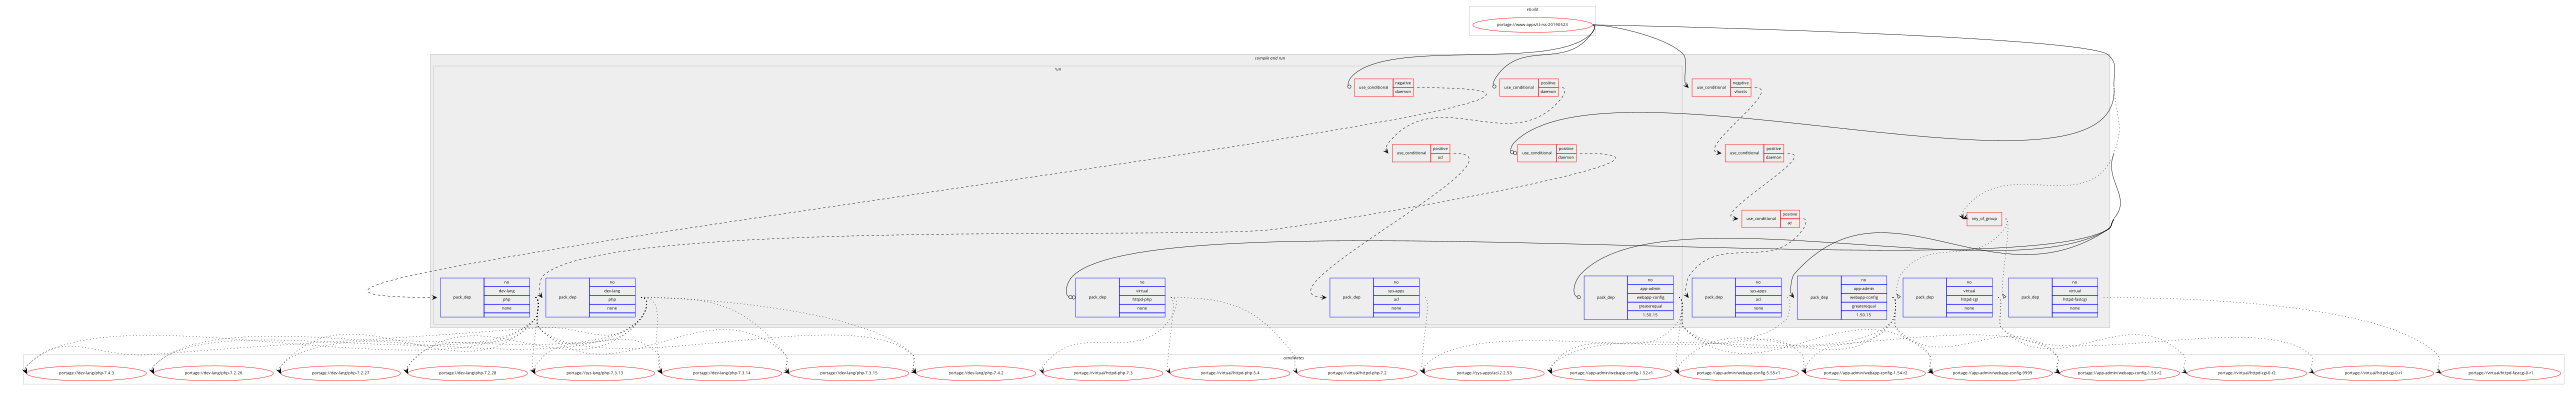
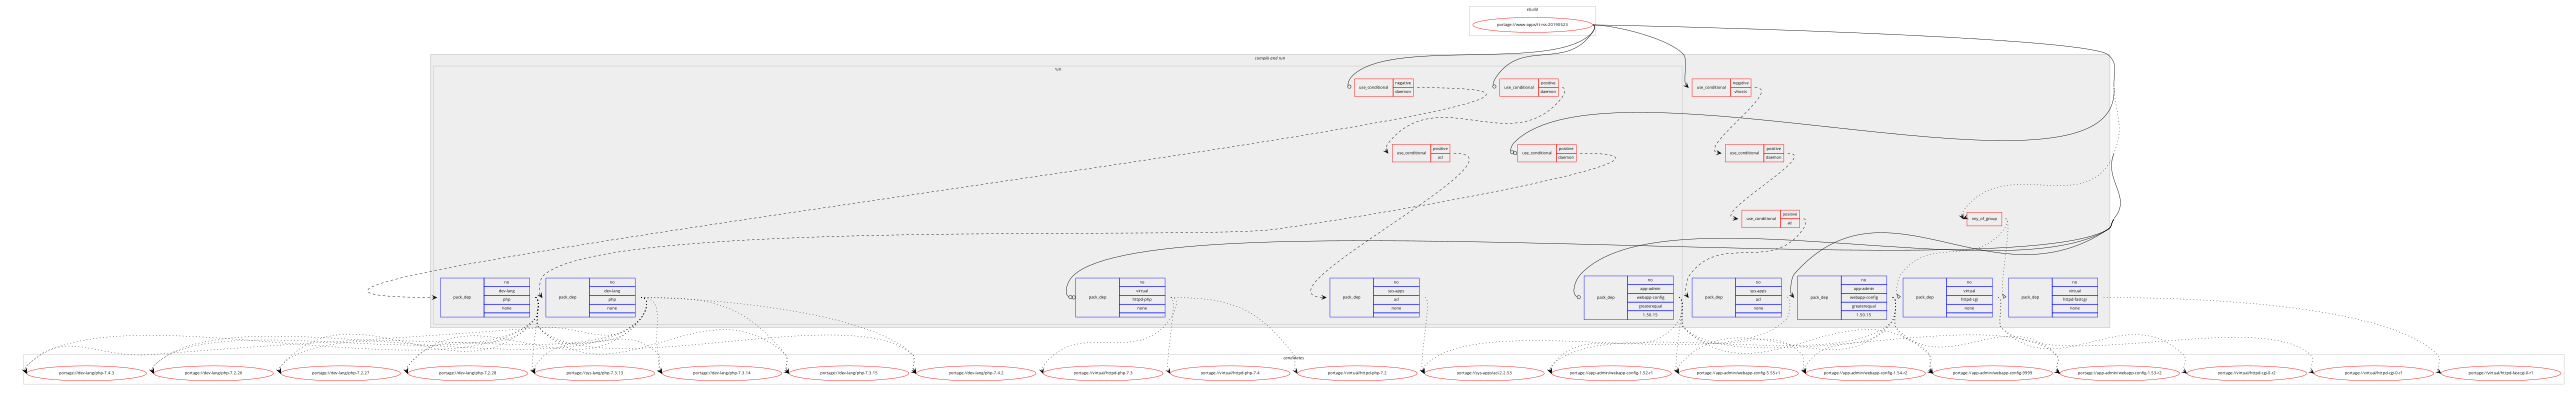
node "portage://virtual/httpd-php-5.4": label "portage://virtual/httpd-php-5.4" -> "portage://virtual/httpd-php-7.4"
